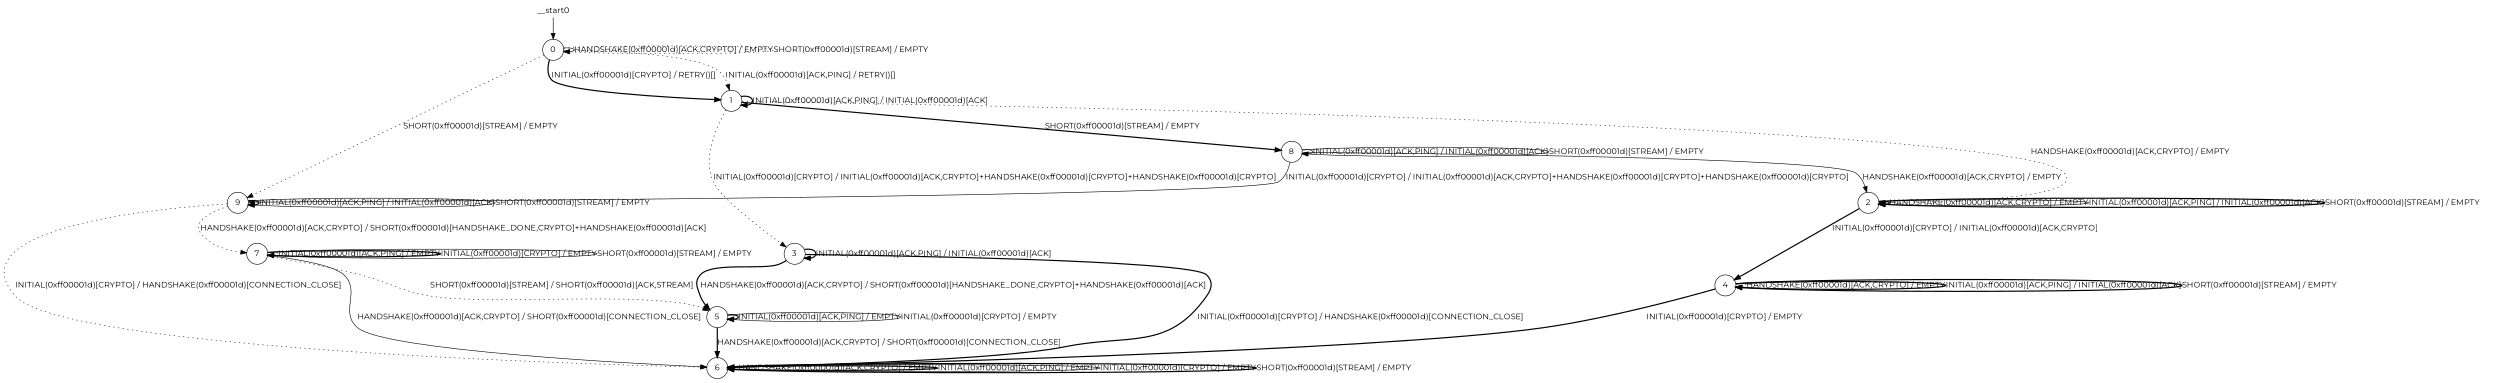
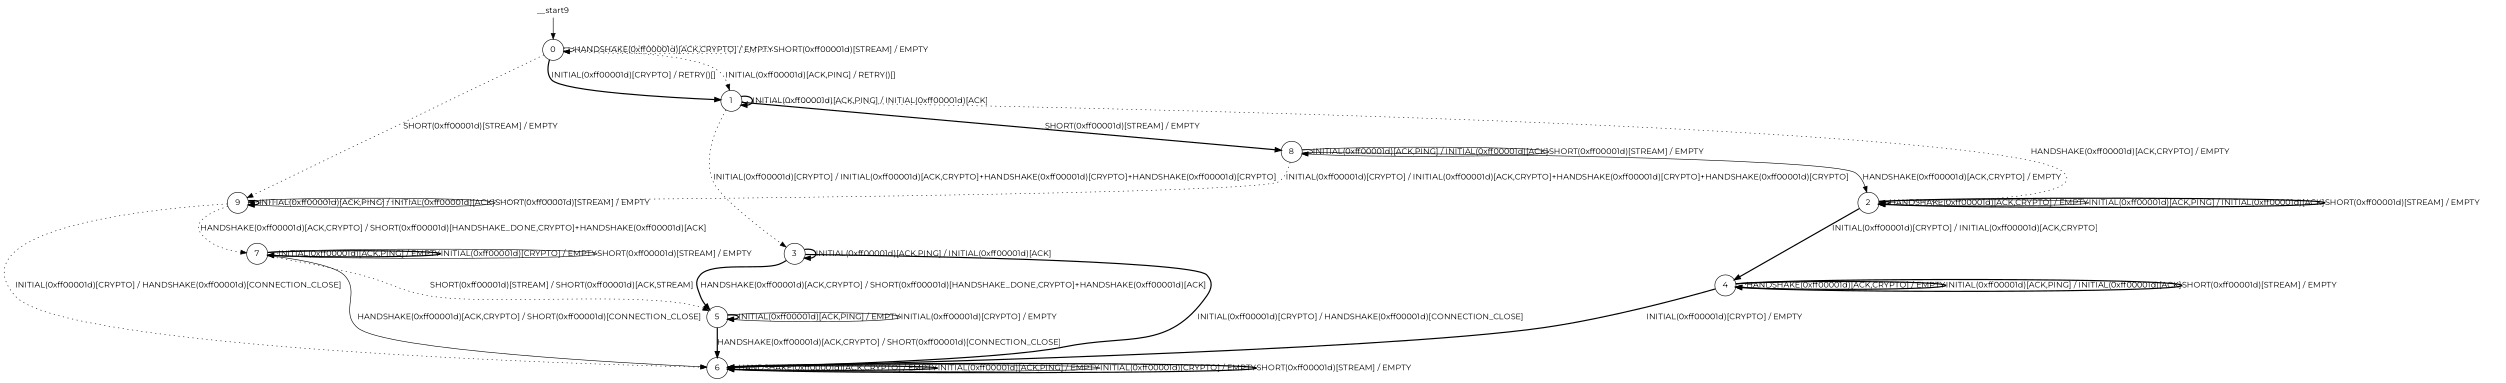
node "__start0": label "__start0" -> "__start9"
edge "8" -> "9": style solid -> dotted
